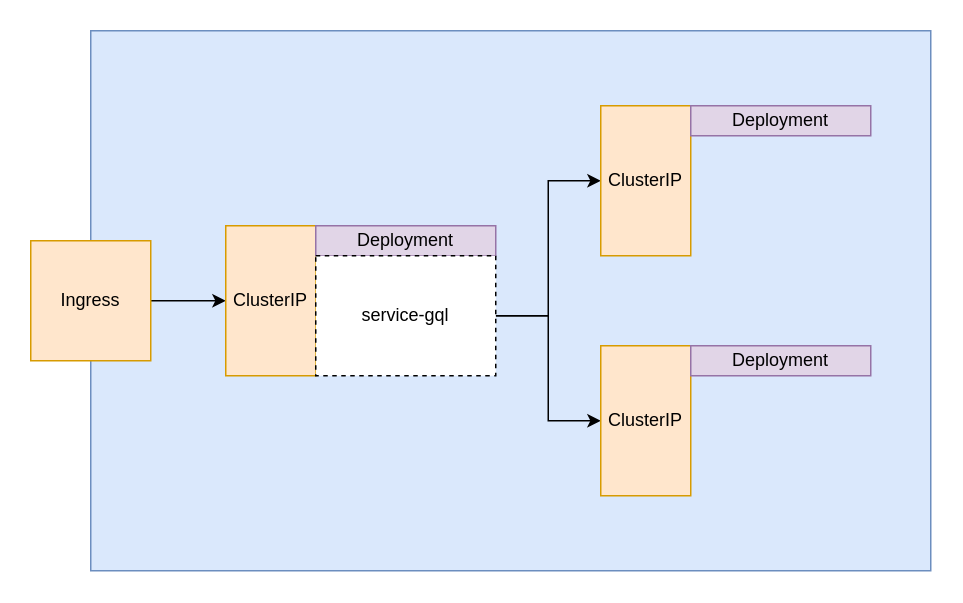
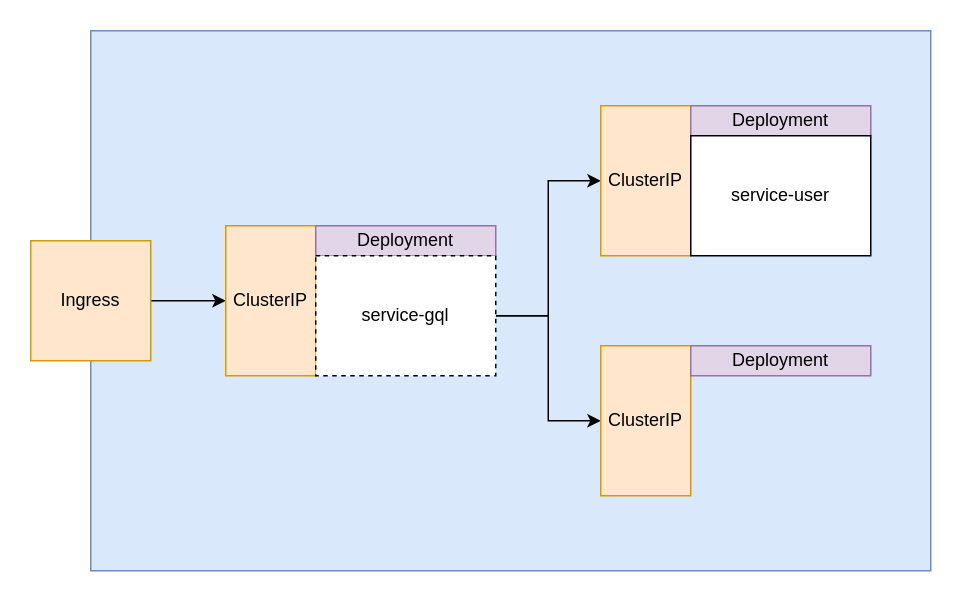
node "service-user": added
